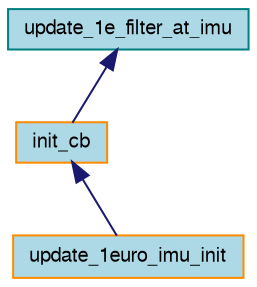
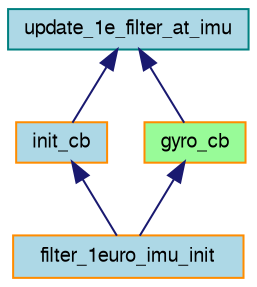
node "gyro_cb": added
node "update_1euro_imu_init": label "update_1euro_imu_init" -> "filter_1euro_imu_init"
